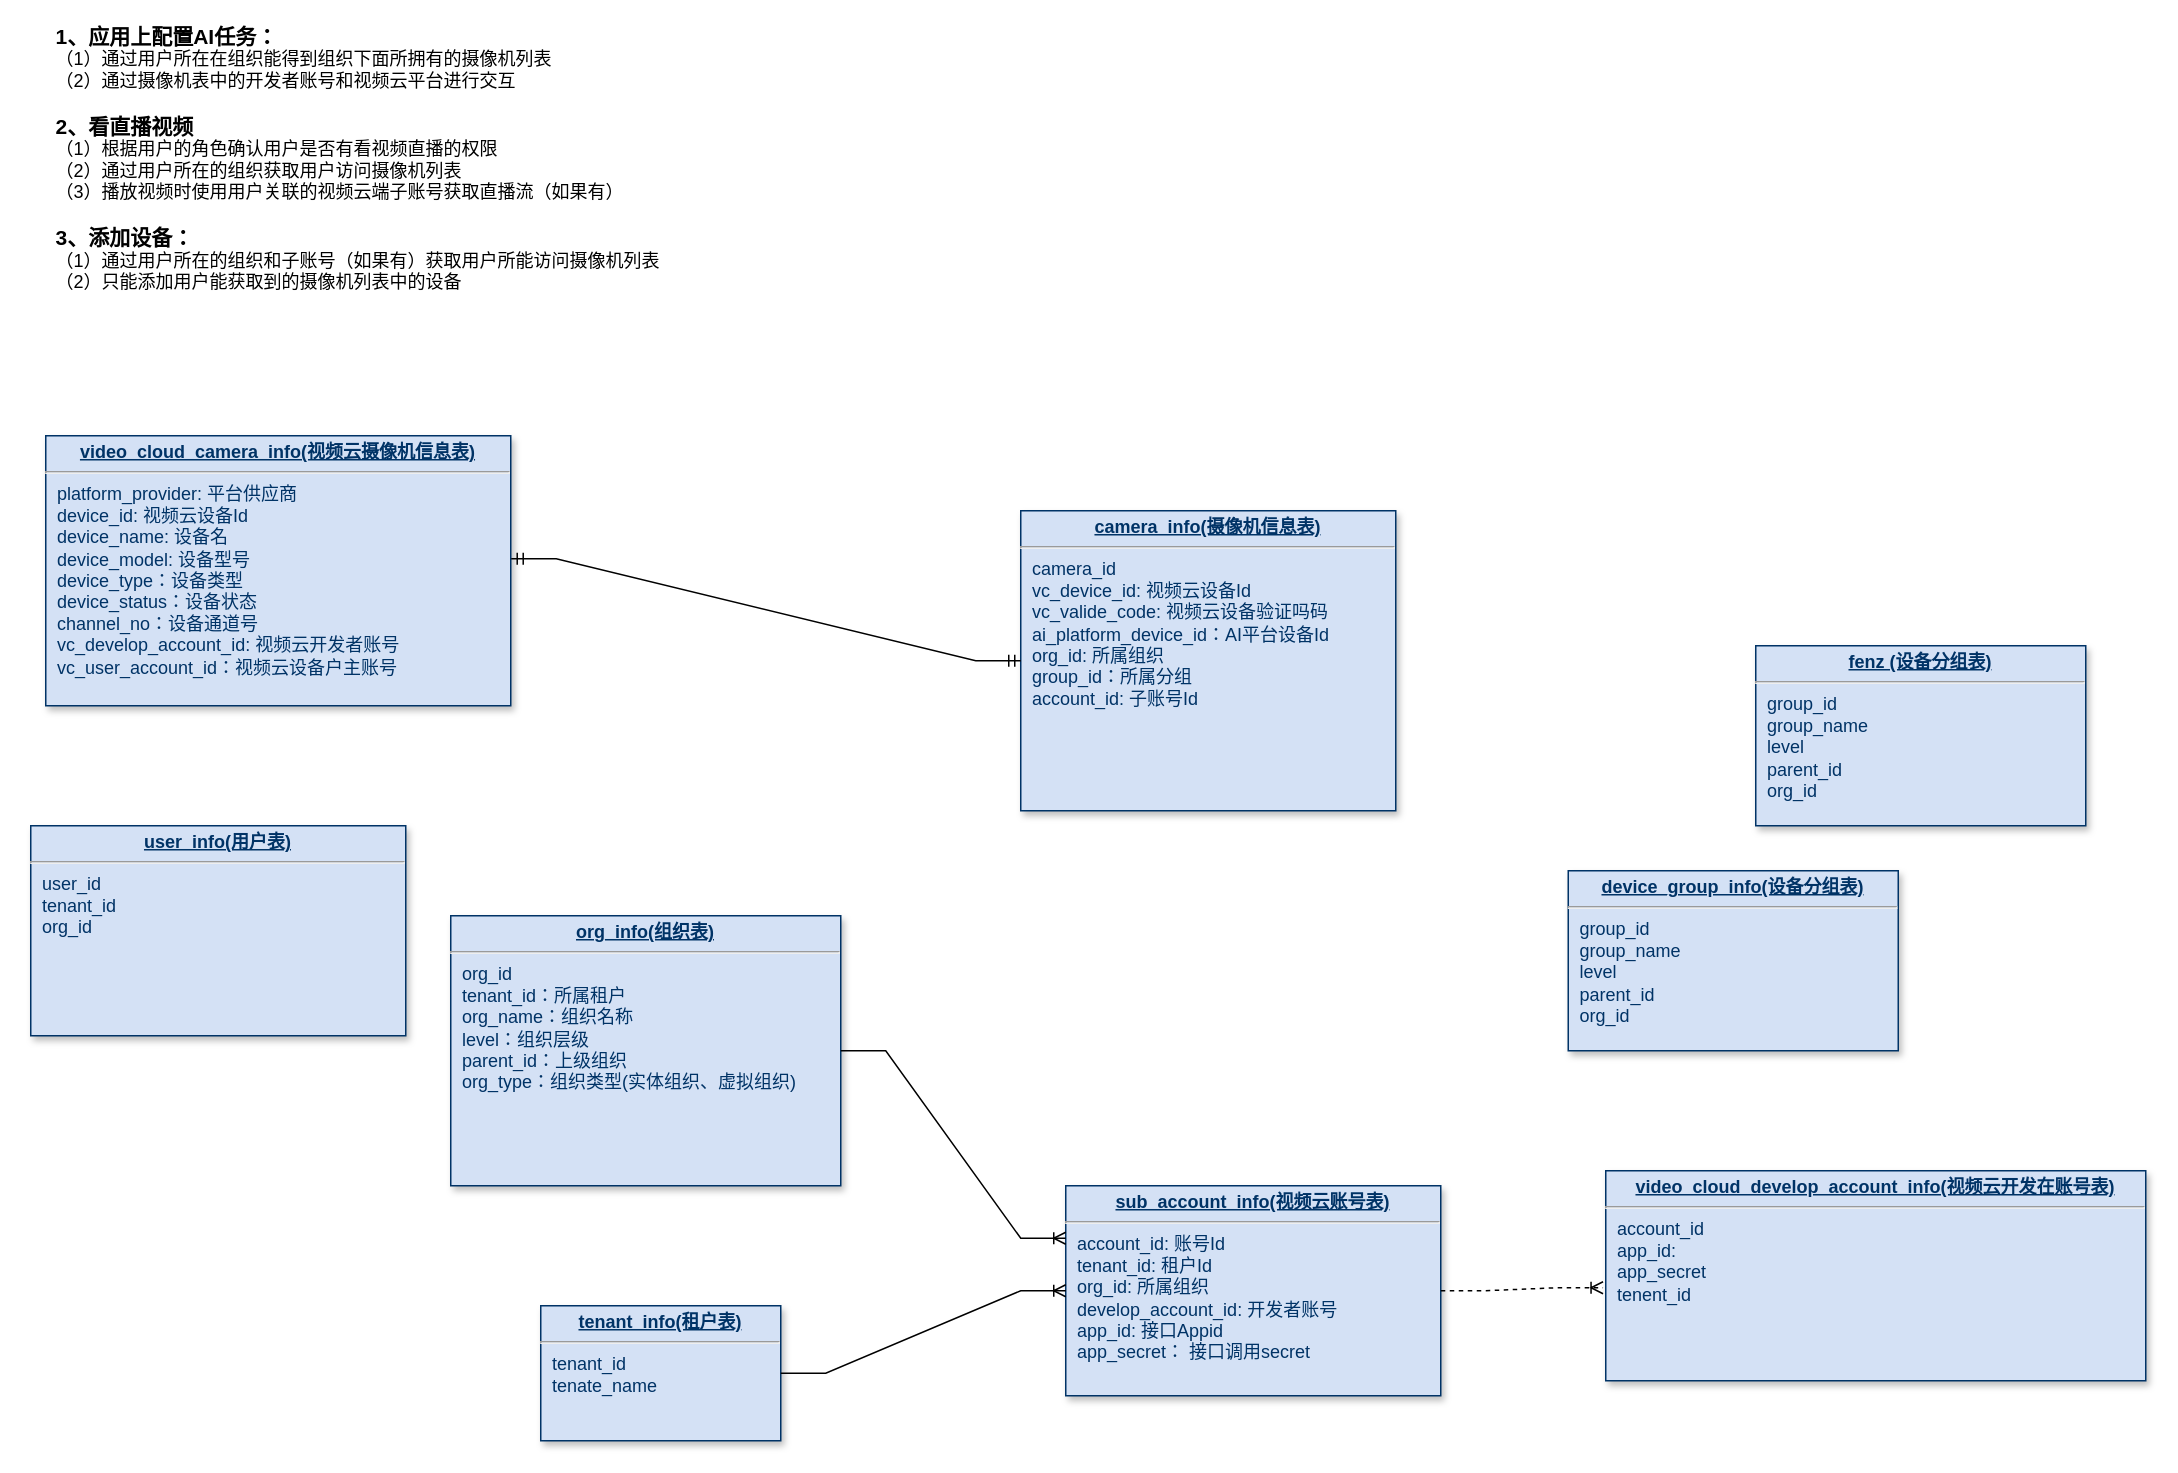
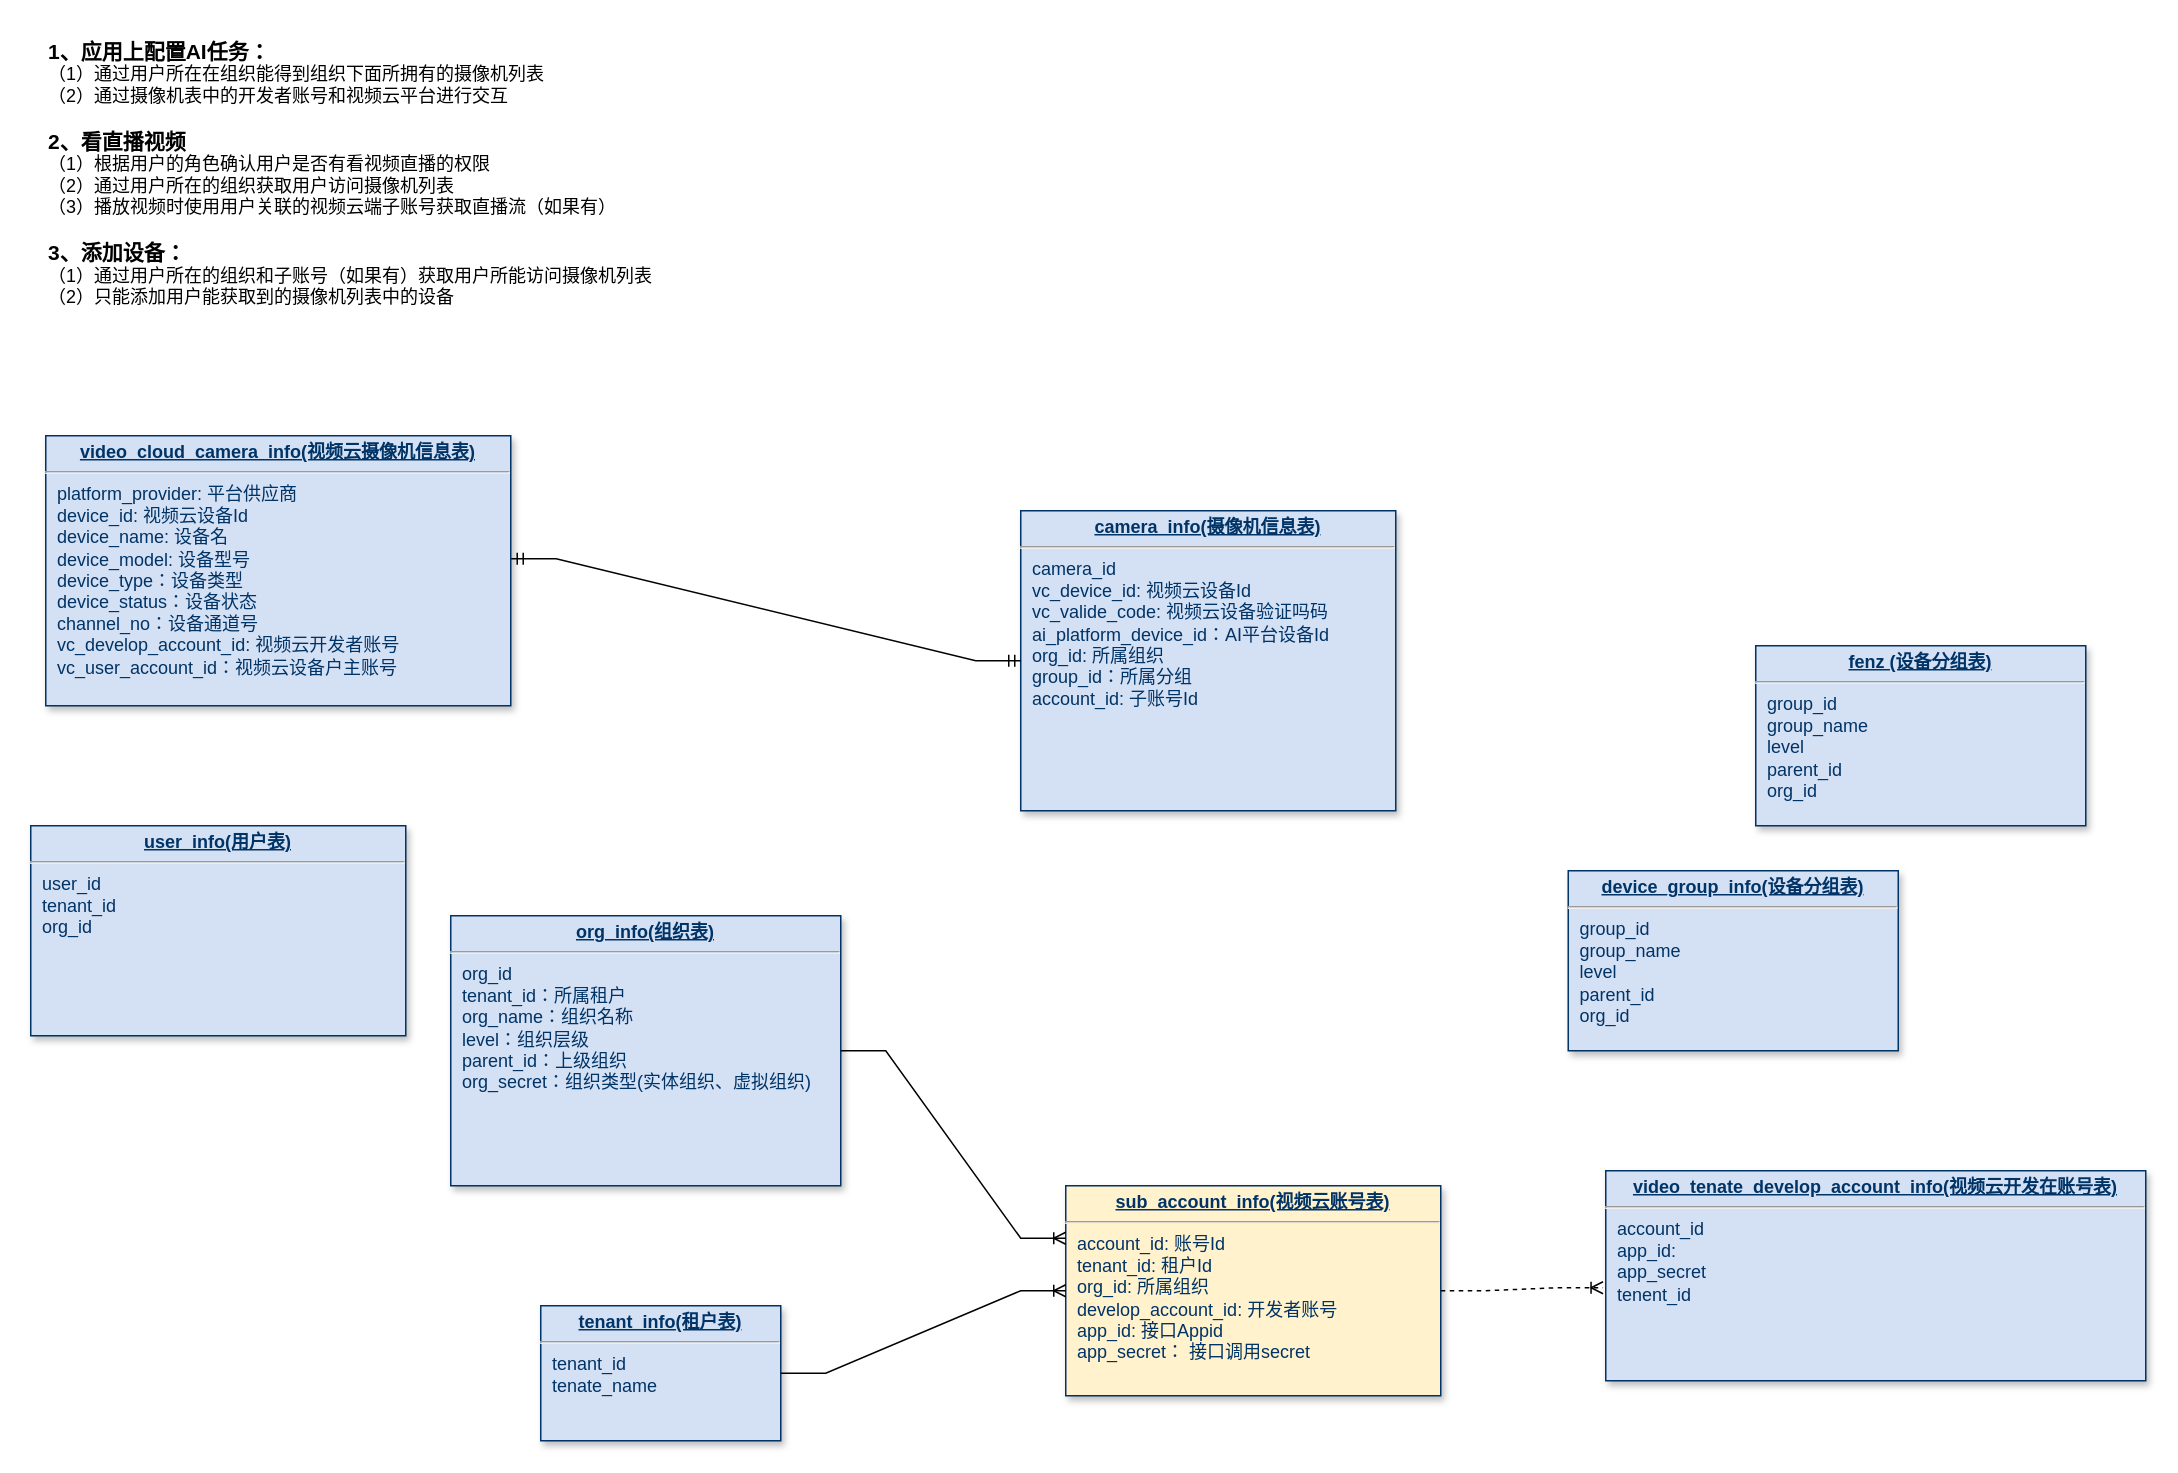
node "1、应用上配置AI任务： （1）通过用户所在在组织能得到组织下面所拥有的摄像机列表 （2）通过摄像机表中的开发者账号和视频云平台进行交互 2、看直播视频 （1）根据用户的角色确认用户是否有看视频直播的权限 （2）通过用户所在的组织获取用户访问摄像机列表 （3）播放视频时使用用户关联的视频云端子账号获取直播流（如果有） 3、添加设备： （1）通过用户所在的组织和子账号（如果有）获取用户所能访问摄像机列表 （2）只能添加用户能获取到的摄像机列表中的设备": moved (458, 158) -> (451, 173)
node "org_info(组织表) org_id tenant_id：所属租户 org_name：组织名称 level：组织层级 parent_id：上级组织 org_type：组织类型(实体组织、虚拟组织)": label "org_info(组织表) org_id tenant_id：所属租户 org_name：组织名称 level：组织层级 parent_id：上级组织 org_type：组织类型(实体组织、虚拟组织)" -> "org_info(组织表) org_id tenant_id：所属租户 org_name：组织名称 level：组织层级 parent_id：上级组织 org_secret：组织类型(实体组织、虚拟组织)"
node "video_cloud_develop_account_info(视频云开发在账号表) account_id app_id: app_secret tenent_id": label "video_cloud_develop_account_info(视频云开发在账号表) account_id app_id: app_secret tenent_id" -> "video_tenate_develop_account_info(视频云开发在账号表) account_id app_id: app_secret tenent_id"
node "sub_account_info(视频云账号表) account_id: 账号Id tenant_id: 租户Id org_id: 所属组织 develop_account_id: 开发者账号 app_id: 接口Appid app_secret： 接口调用secret": fillcolor #d4e1f5 -> #fff2cc
